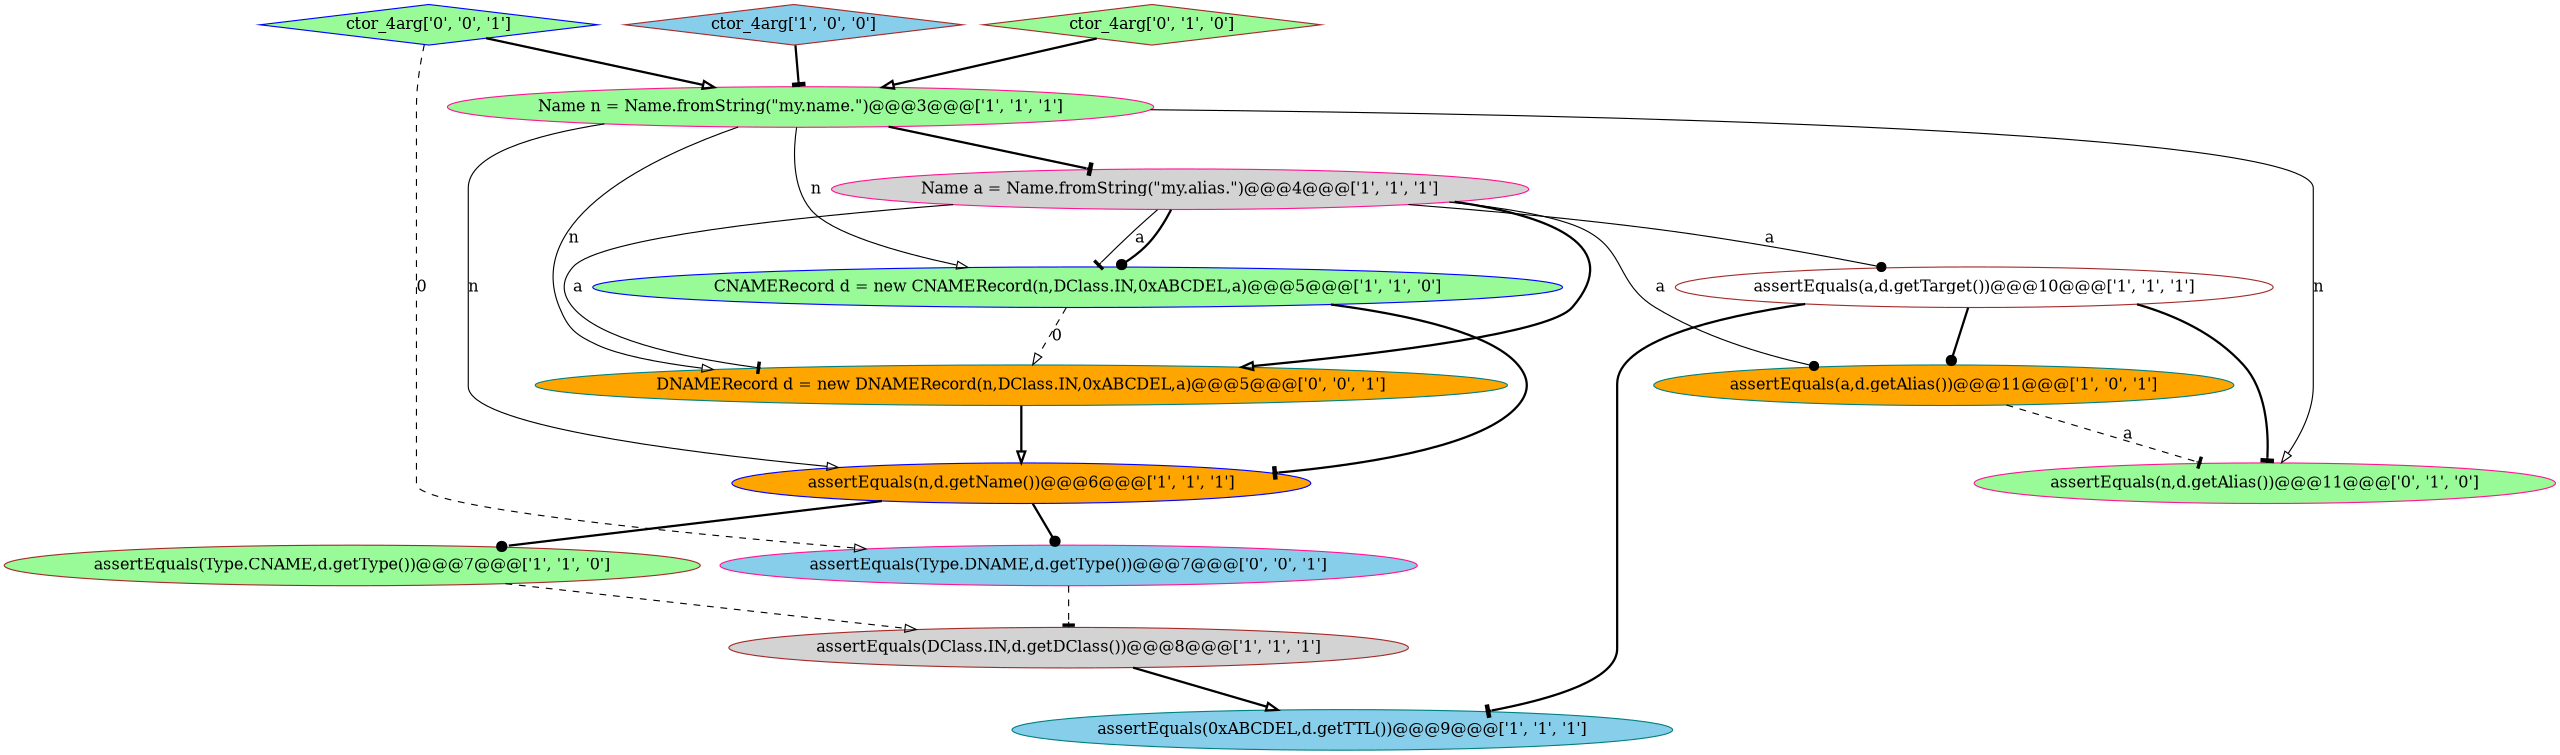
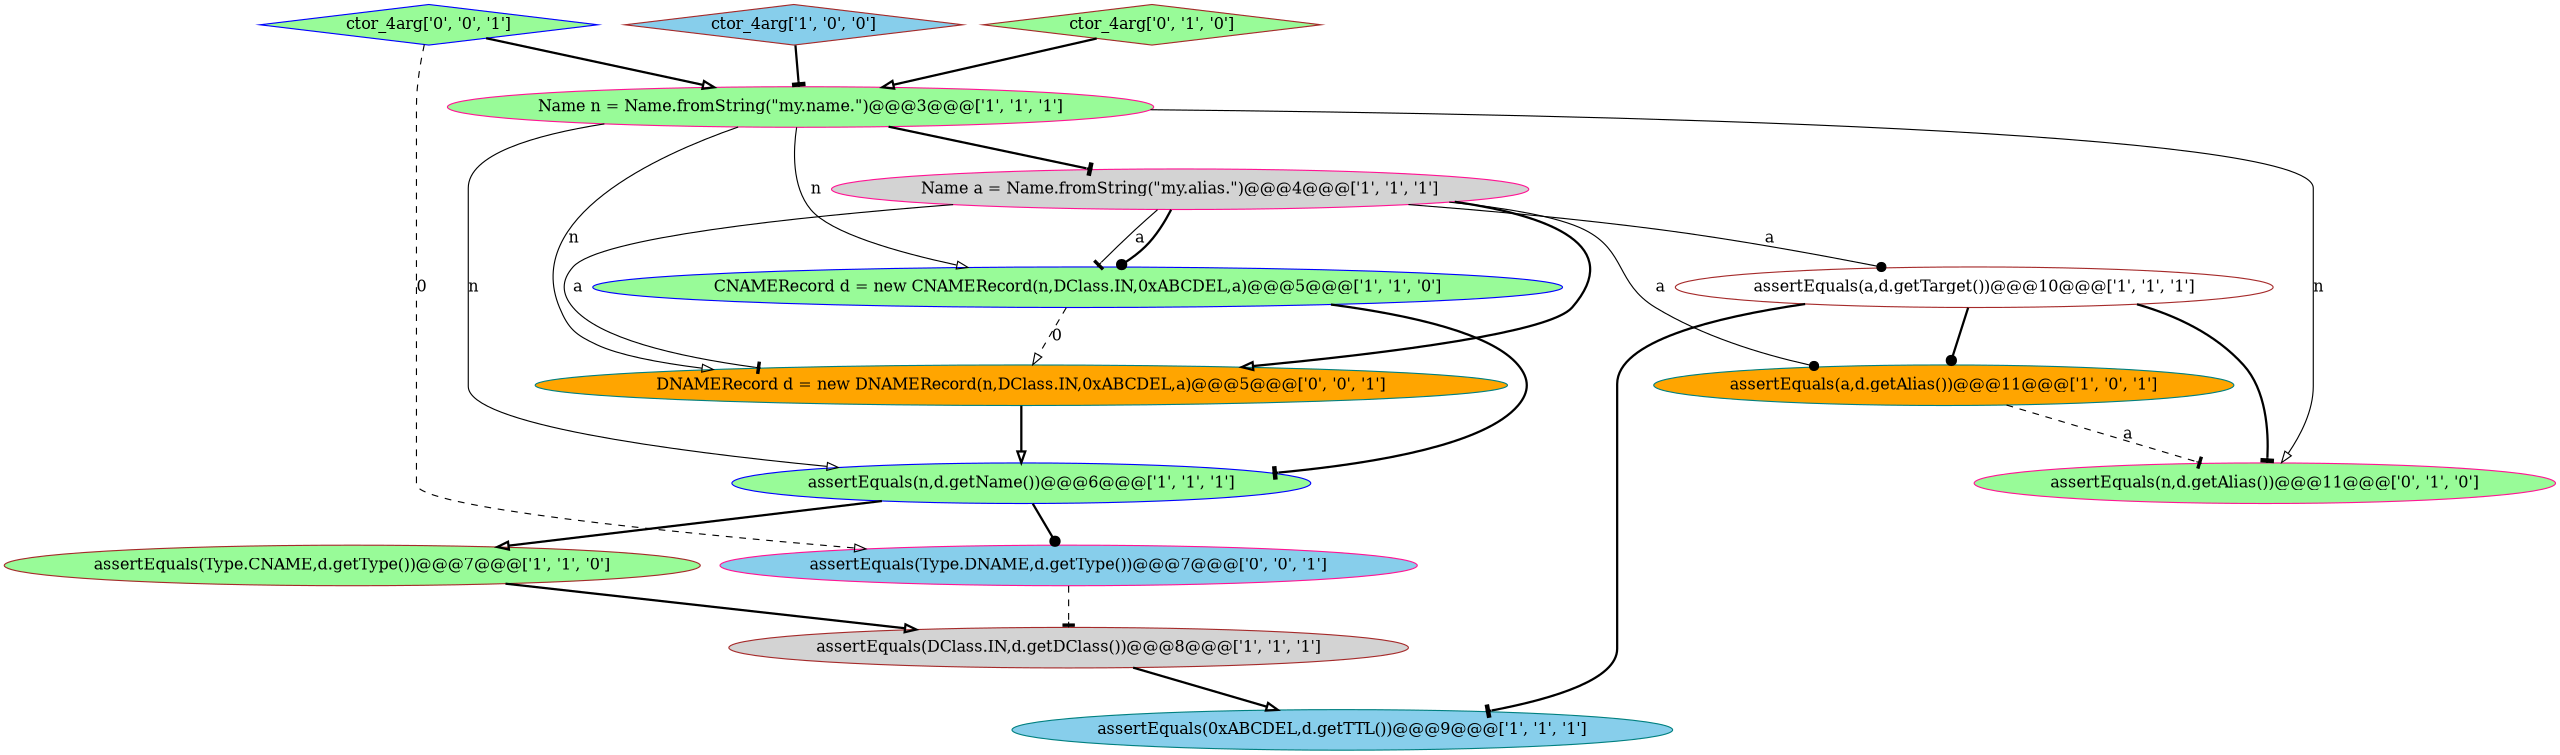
node "assertEquals(n,d.getName())@@@6@@@['1', '1', '1']": fillcolor orange -> palegreen
edge "assertEquals(n,d.getName())@@@6@@@['1', '1', '1']" -> "assertEquals(Type.CNAME,d.getType())@@@7@@@['1', '1', '0']": arrowhead dot -> onormal
edge "assertEquals(Type.CNAME,d.getType())@@@7@@@['1', '1', '0']" -> "assertEquals(DClass.IN,d.getDClass())@@@8@@@['1', '1', '1']": style dashed -> bold
